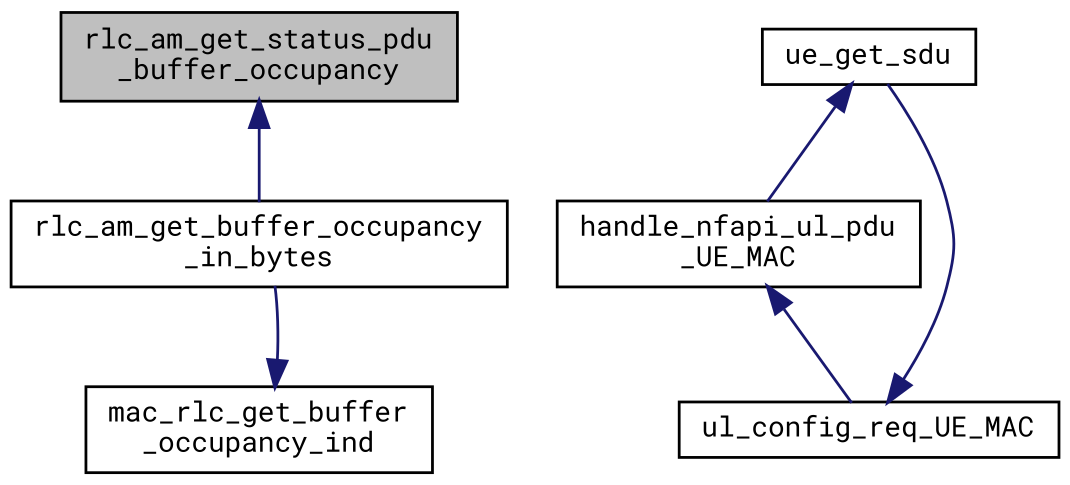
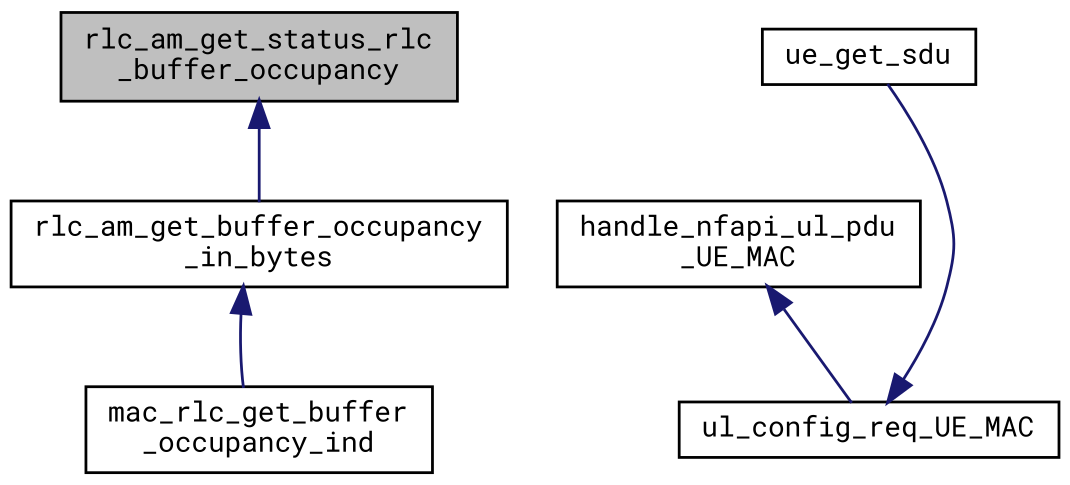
node "rlc_am_get_status_pdu _buffer_occupancy": label "rlc_am_get_status_pdu _buffer_occupancy" -> "rlc_am_get_status_rlc _buffer_occupancy"
edge "handle_nfapi_ul_pdu _UE_MAC" -> "ue_get_sdu": removed
edge "rlc_am_get_buffer_occupancy _in_bytes" -> "mac_rlc_get_buffer _occupancy_ind": reversed
